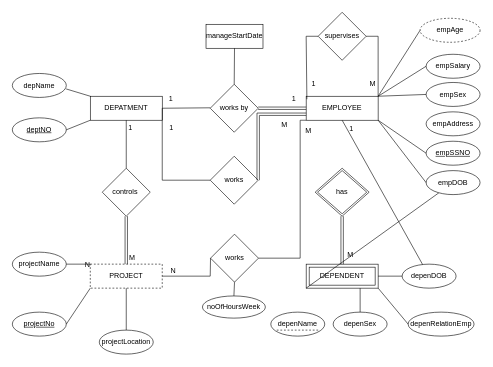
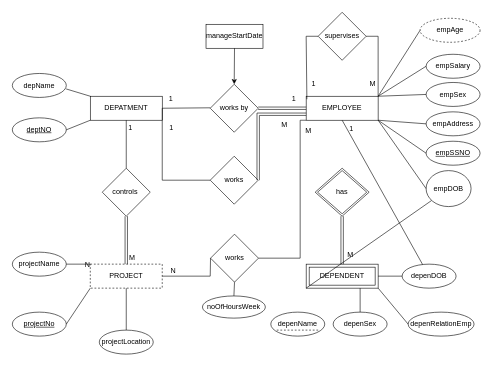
edge "manageStartDate" -- "works by": arrowhead none -> classic
edge "EMPLOYEE" -- "empAddress": added
node "empDOB": size 54x24 -> 45x36
